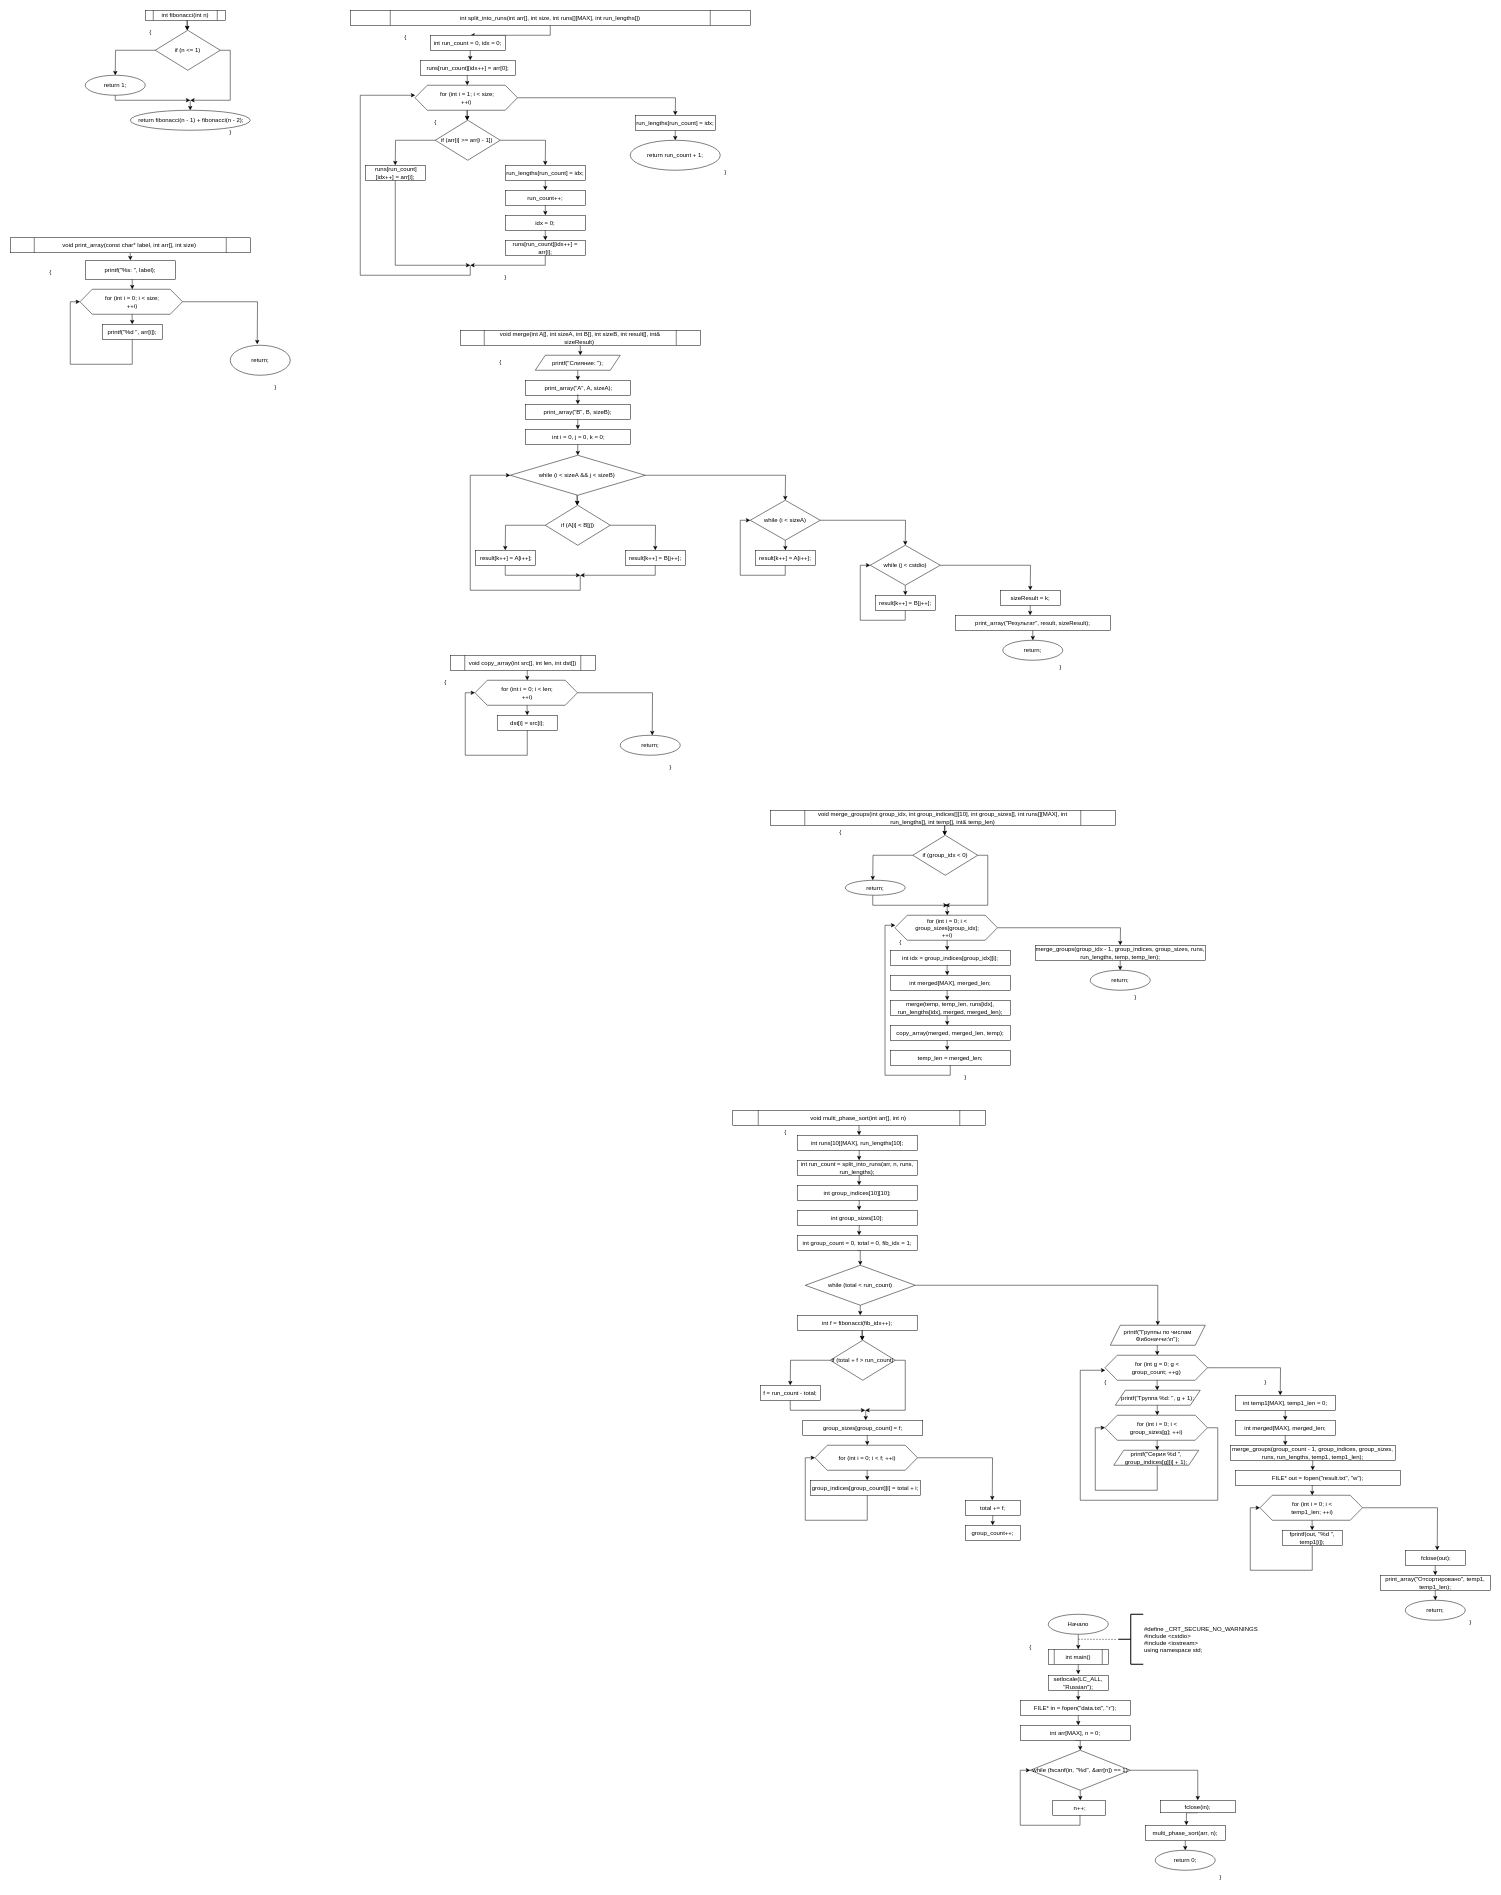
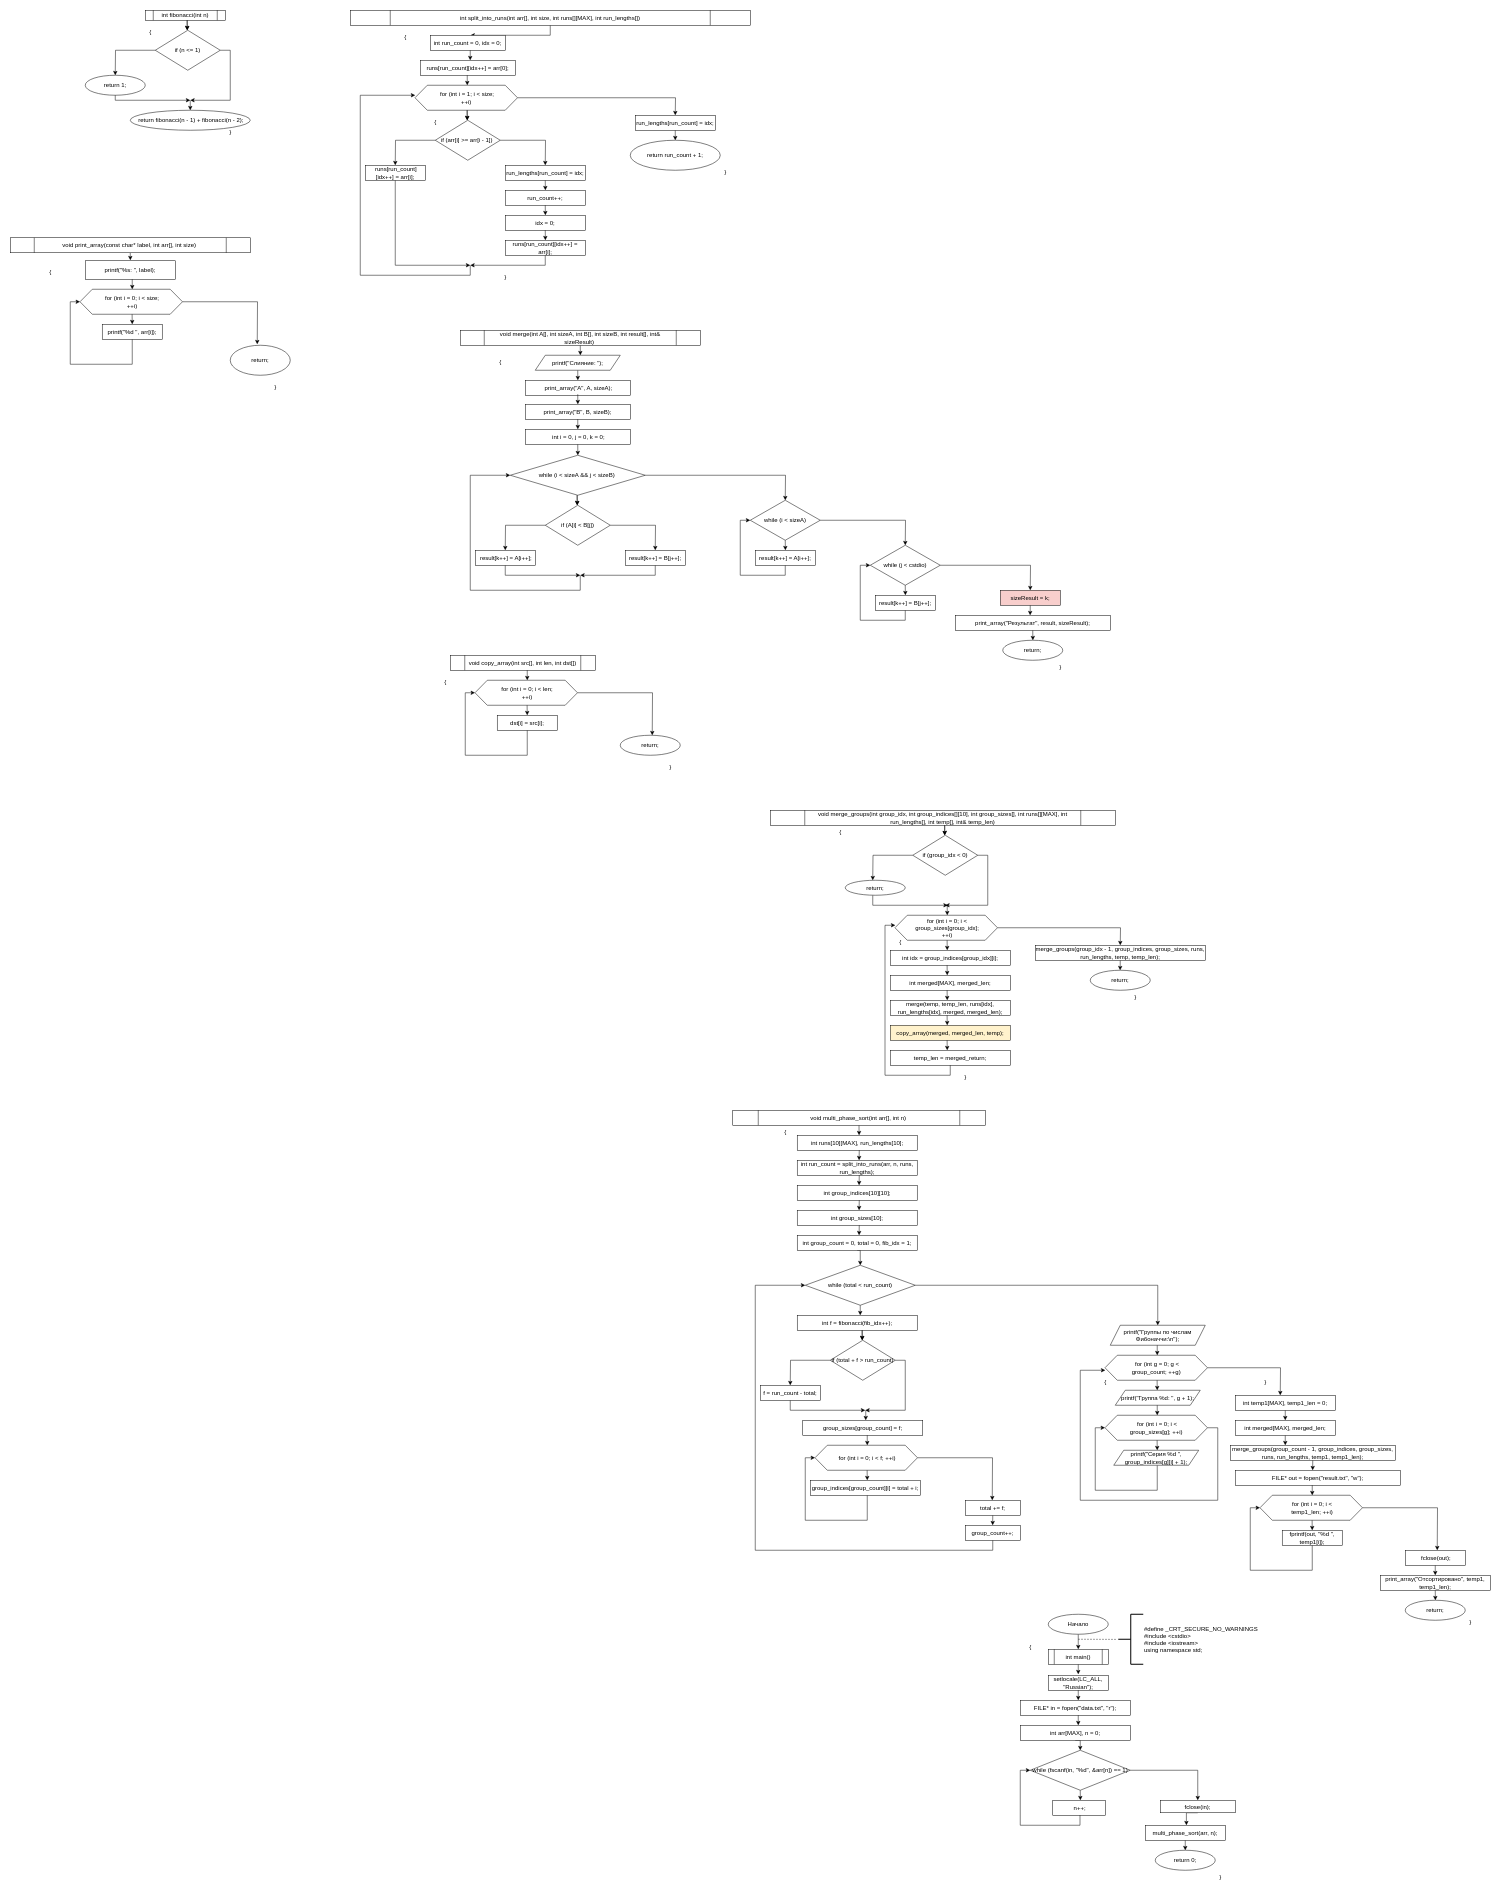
node "sizeResult = k;": fillcolor #ffffff -> #f8cecc
node "copy_array(merged, merged_len, temp);": fillcolor #ffffff -> #fff2cc
node "temp_len = merged_len;": label "temp_len = merged_len;" -> "temp_len = merged_return;"
edge "group_count++;" -> "while (total < run_count)": added
